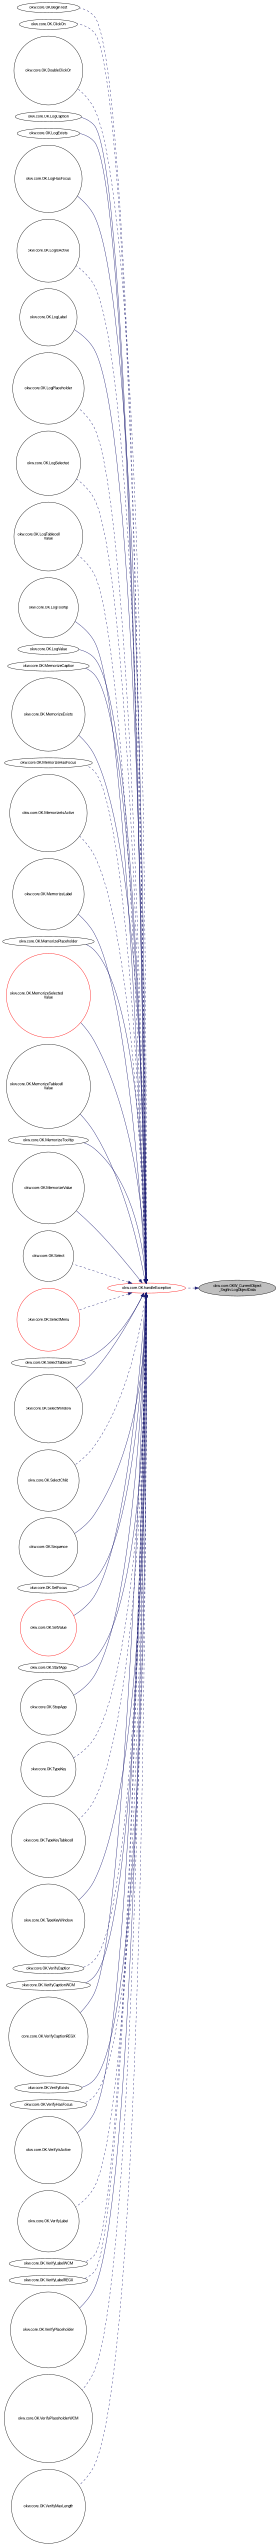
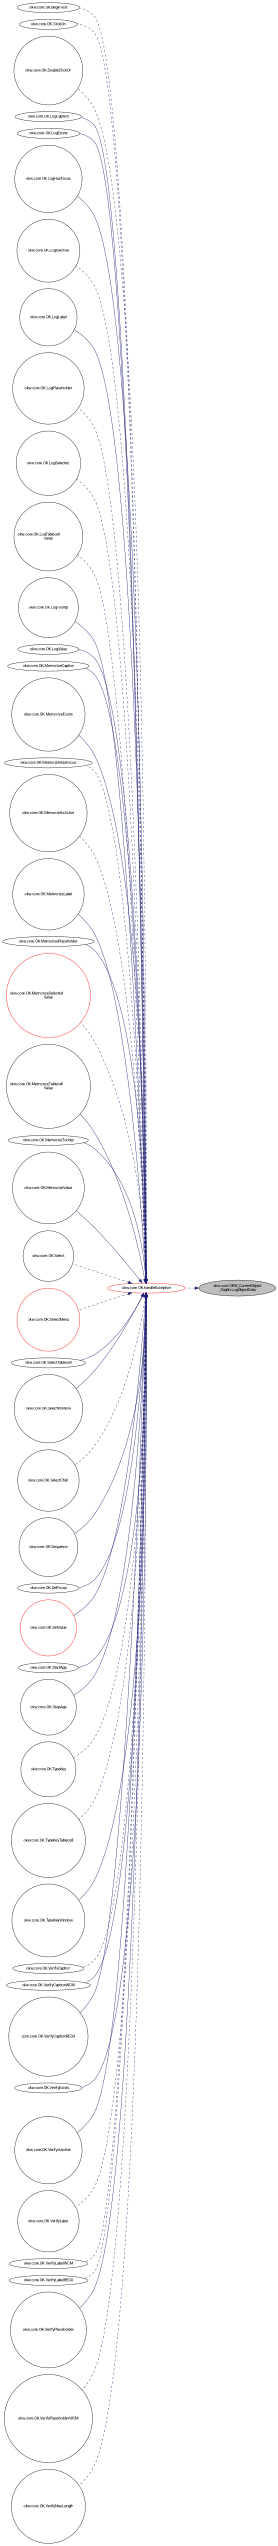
edge "okw.core.OK.MemorizeSelected Value" -> "okw.core.OK.handleException": style solid -> dashed
node "okw.core.OK.VerifyHasFocus": removed
